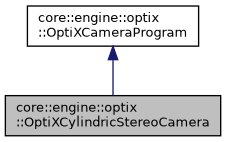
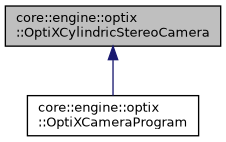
edge "core::engine::optix ::OptiXCylindricStereoCamera" -> "core::engine::optix ::OptiXCameraProgram": reversed
